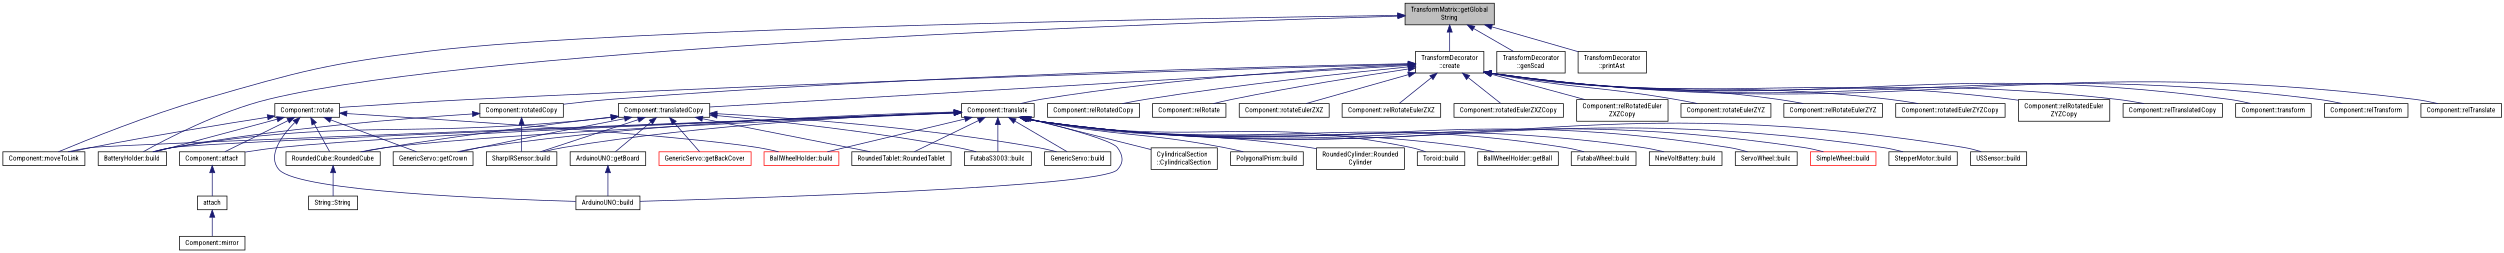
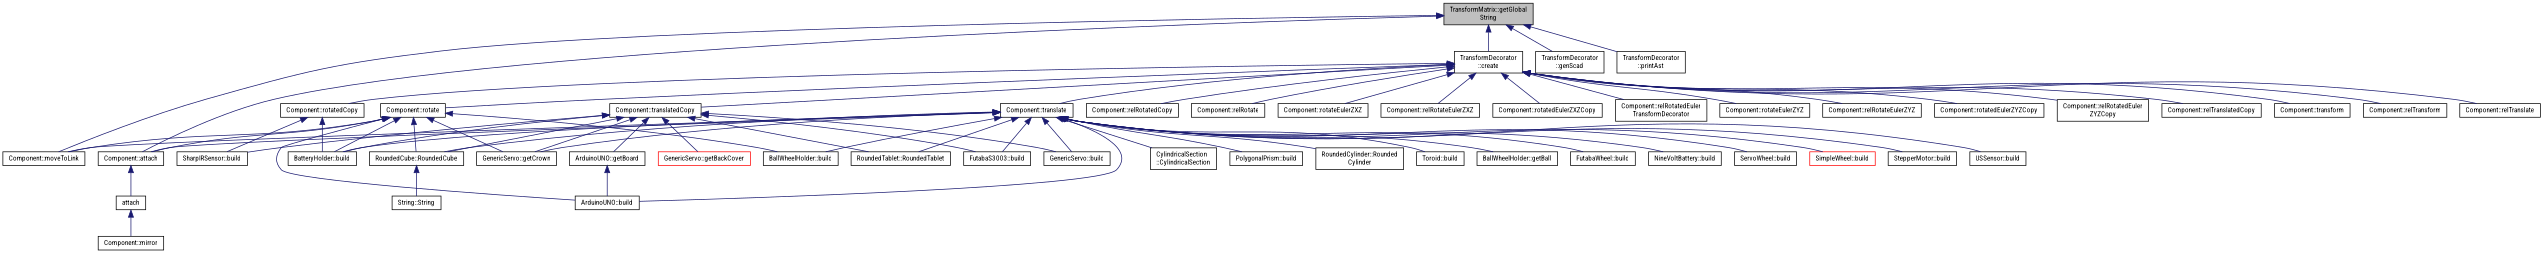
edge "BatteryHolder::build" -> "TransformMatrix::getGlobal String": now "Component::attach" -> "TransformMatrix::getGlobal String"
node "Component::relRotatedEuler ZXZCopy": label "Component::relRotatedEuler ZXZCopy" -> "Component::relRotatedEuler TransformDecorator"
edge "SharpIRSensor::build" -> "Component::translate": removed
node "BallWheelHolder::build": color red -> black
